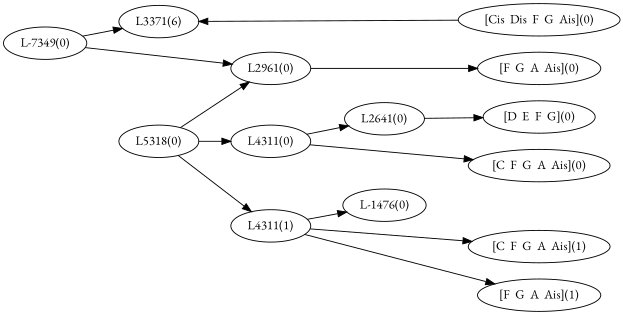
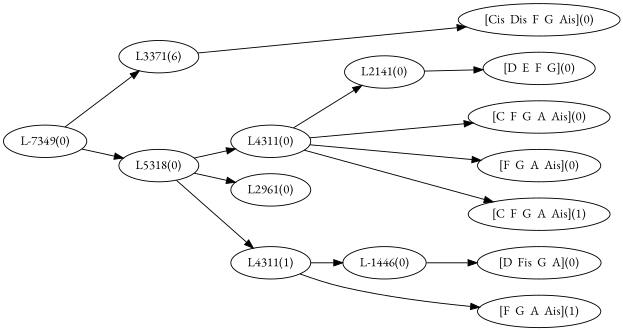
edge "[Cis  Dis  F  G  Ais](0)" -> "L3371(6)": reversed
edge "L-7349(0)" -> "L2961(0)": now "L-7349(0)" -> "L5318(0)"
edge "L2961(0)" -> "[F  G  A  Ais](0)": now "L4311(0)" -> "[F  G  A  Ais](0)"
node "L2641(0)": label "L2641(0)" -> "L2141(0)"
node "L-1476(0)": label "L-1476(0)" -> "L-1446(0)"
edge "L4311(1)" -> "[C  F  G  A  Ais](1)": now "L4311(0)" -> "[C  F  G  A  Ais](1)"
node "[D  Fis  G  A](0)": added
